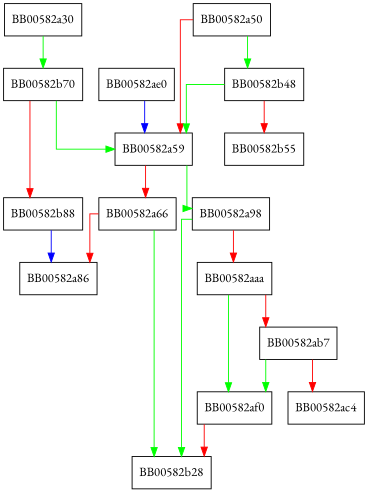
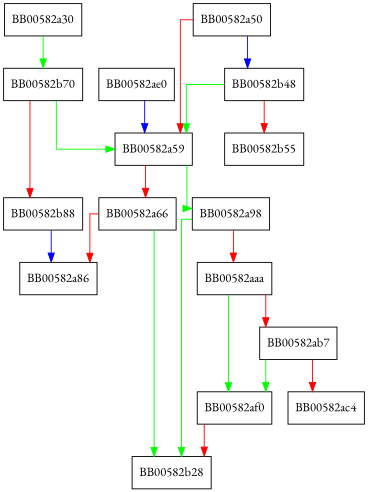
edge "BB00582a50" -> "BB00582b48": color green -> blue
